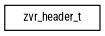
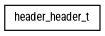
node "zvr_header_t": label "zvr_header_t" -> "header_header_t"
